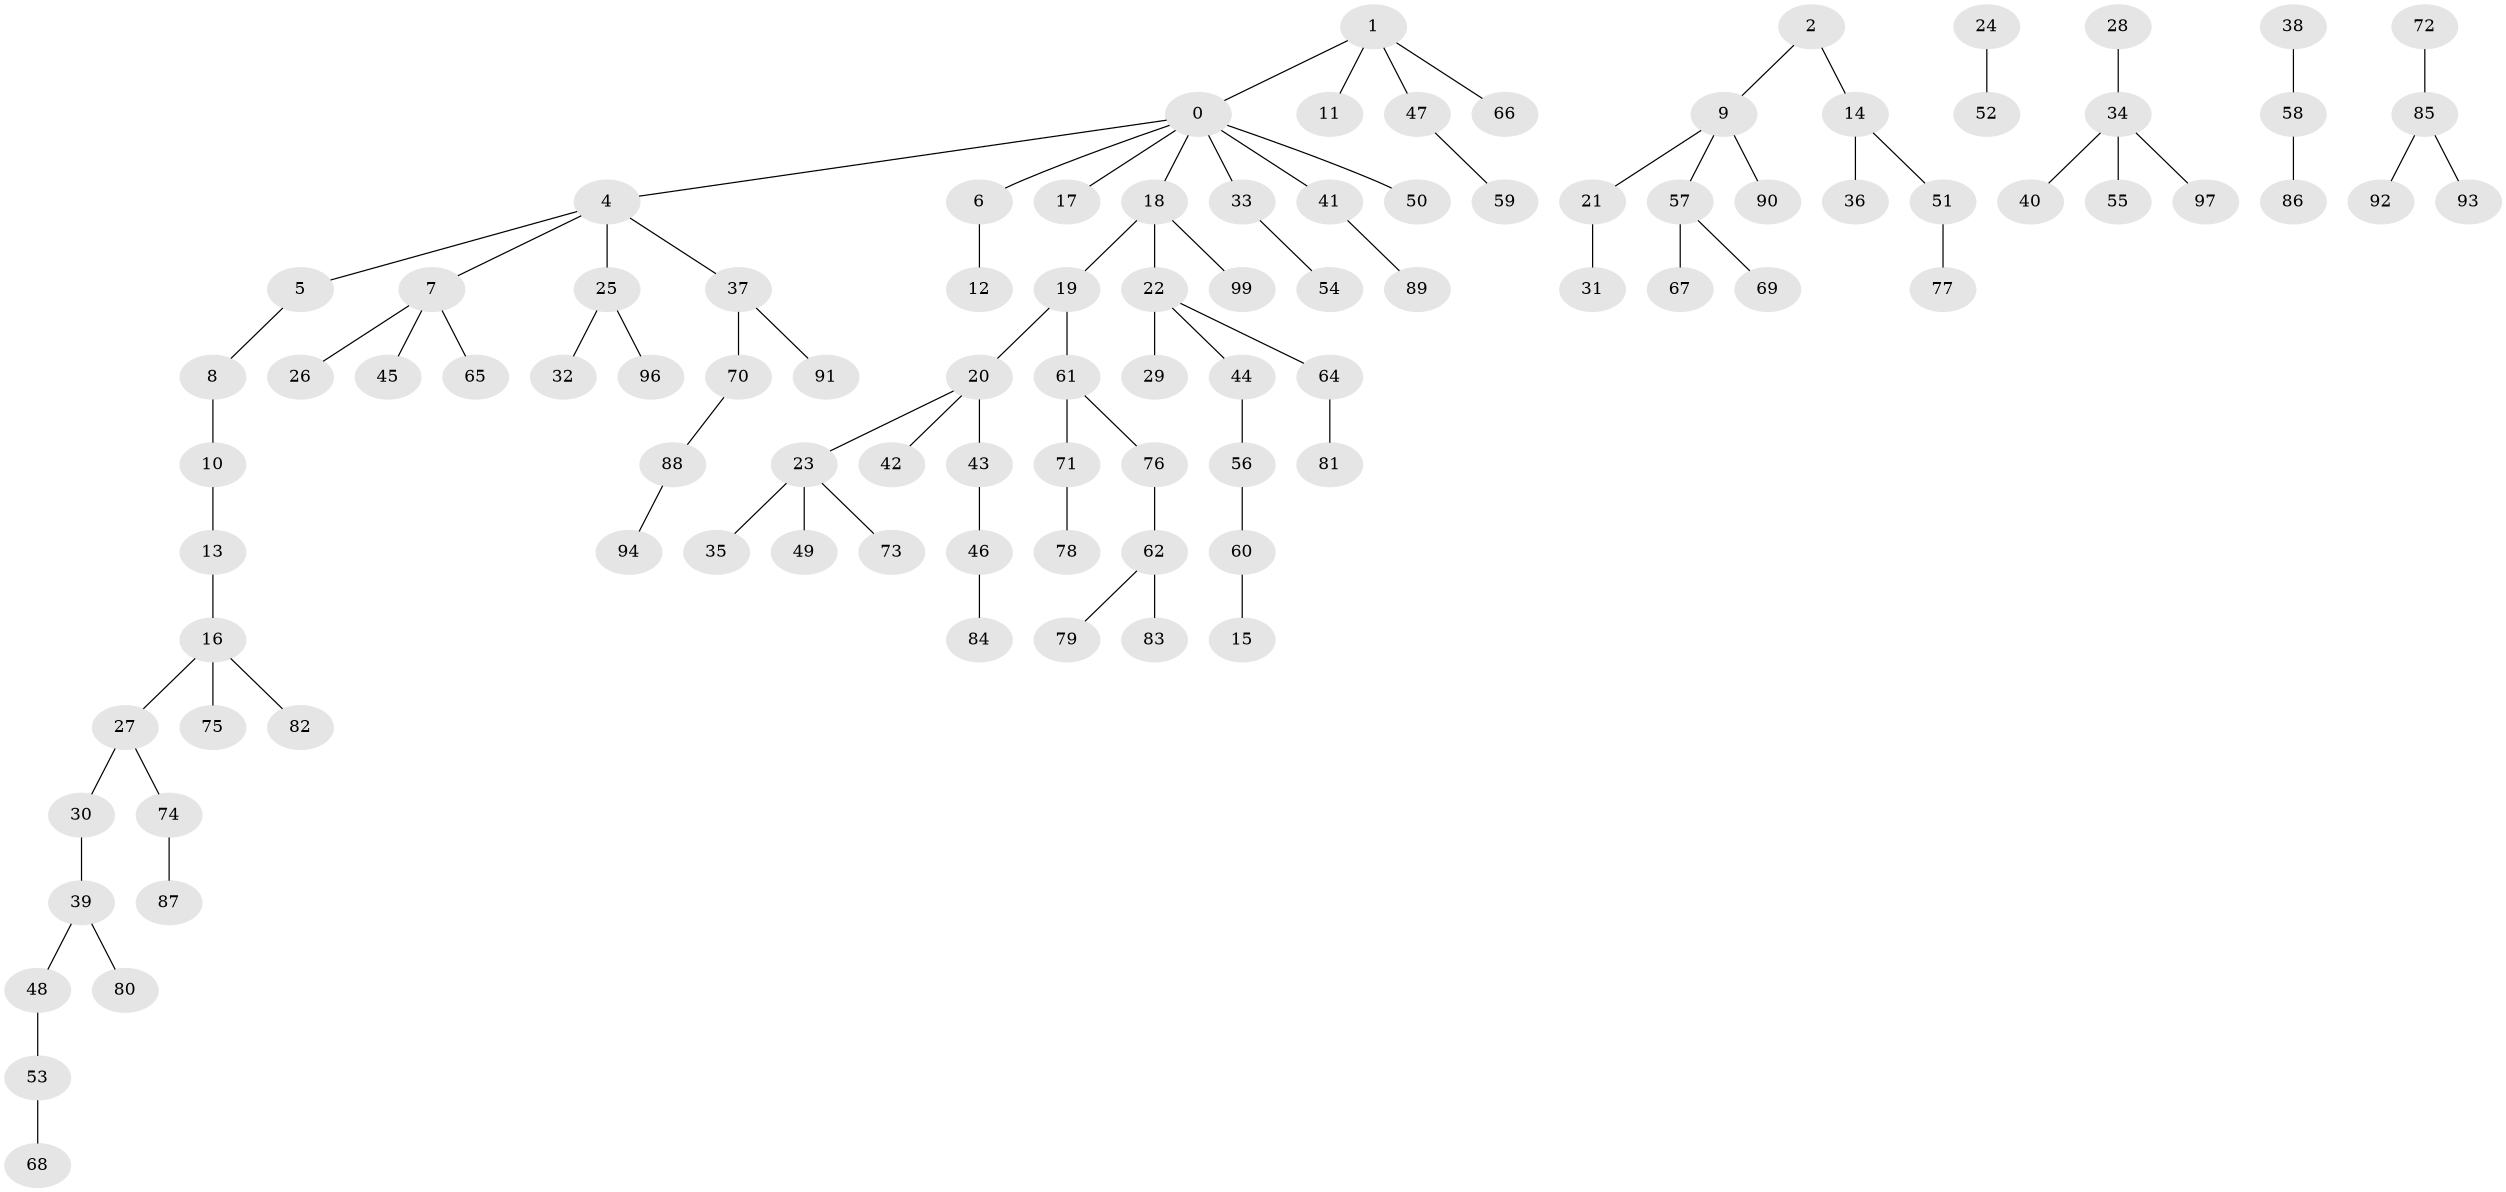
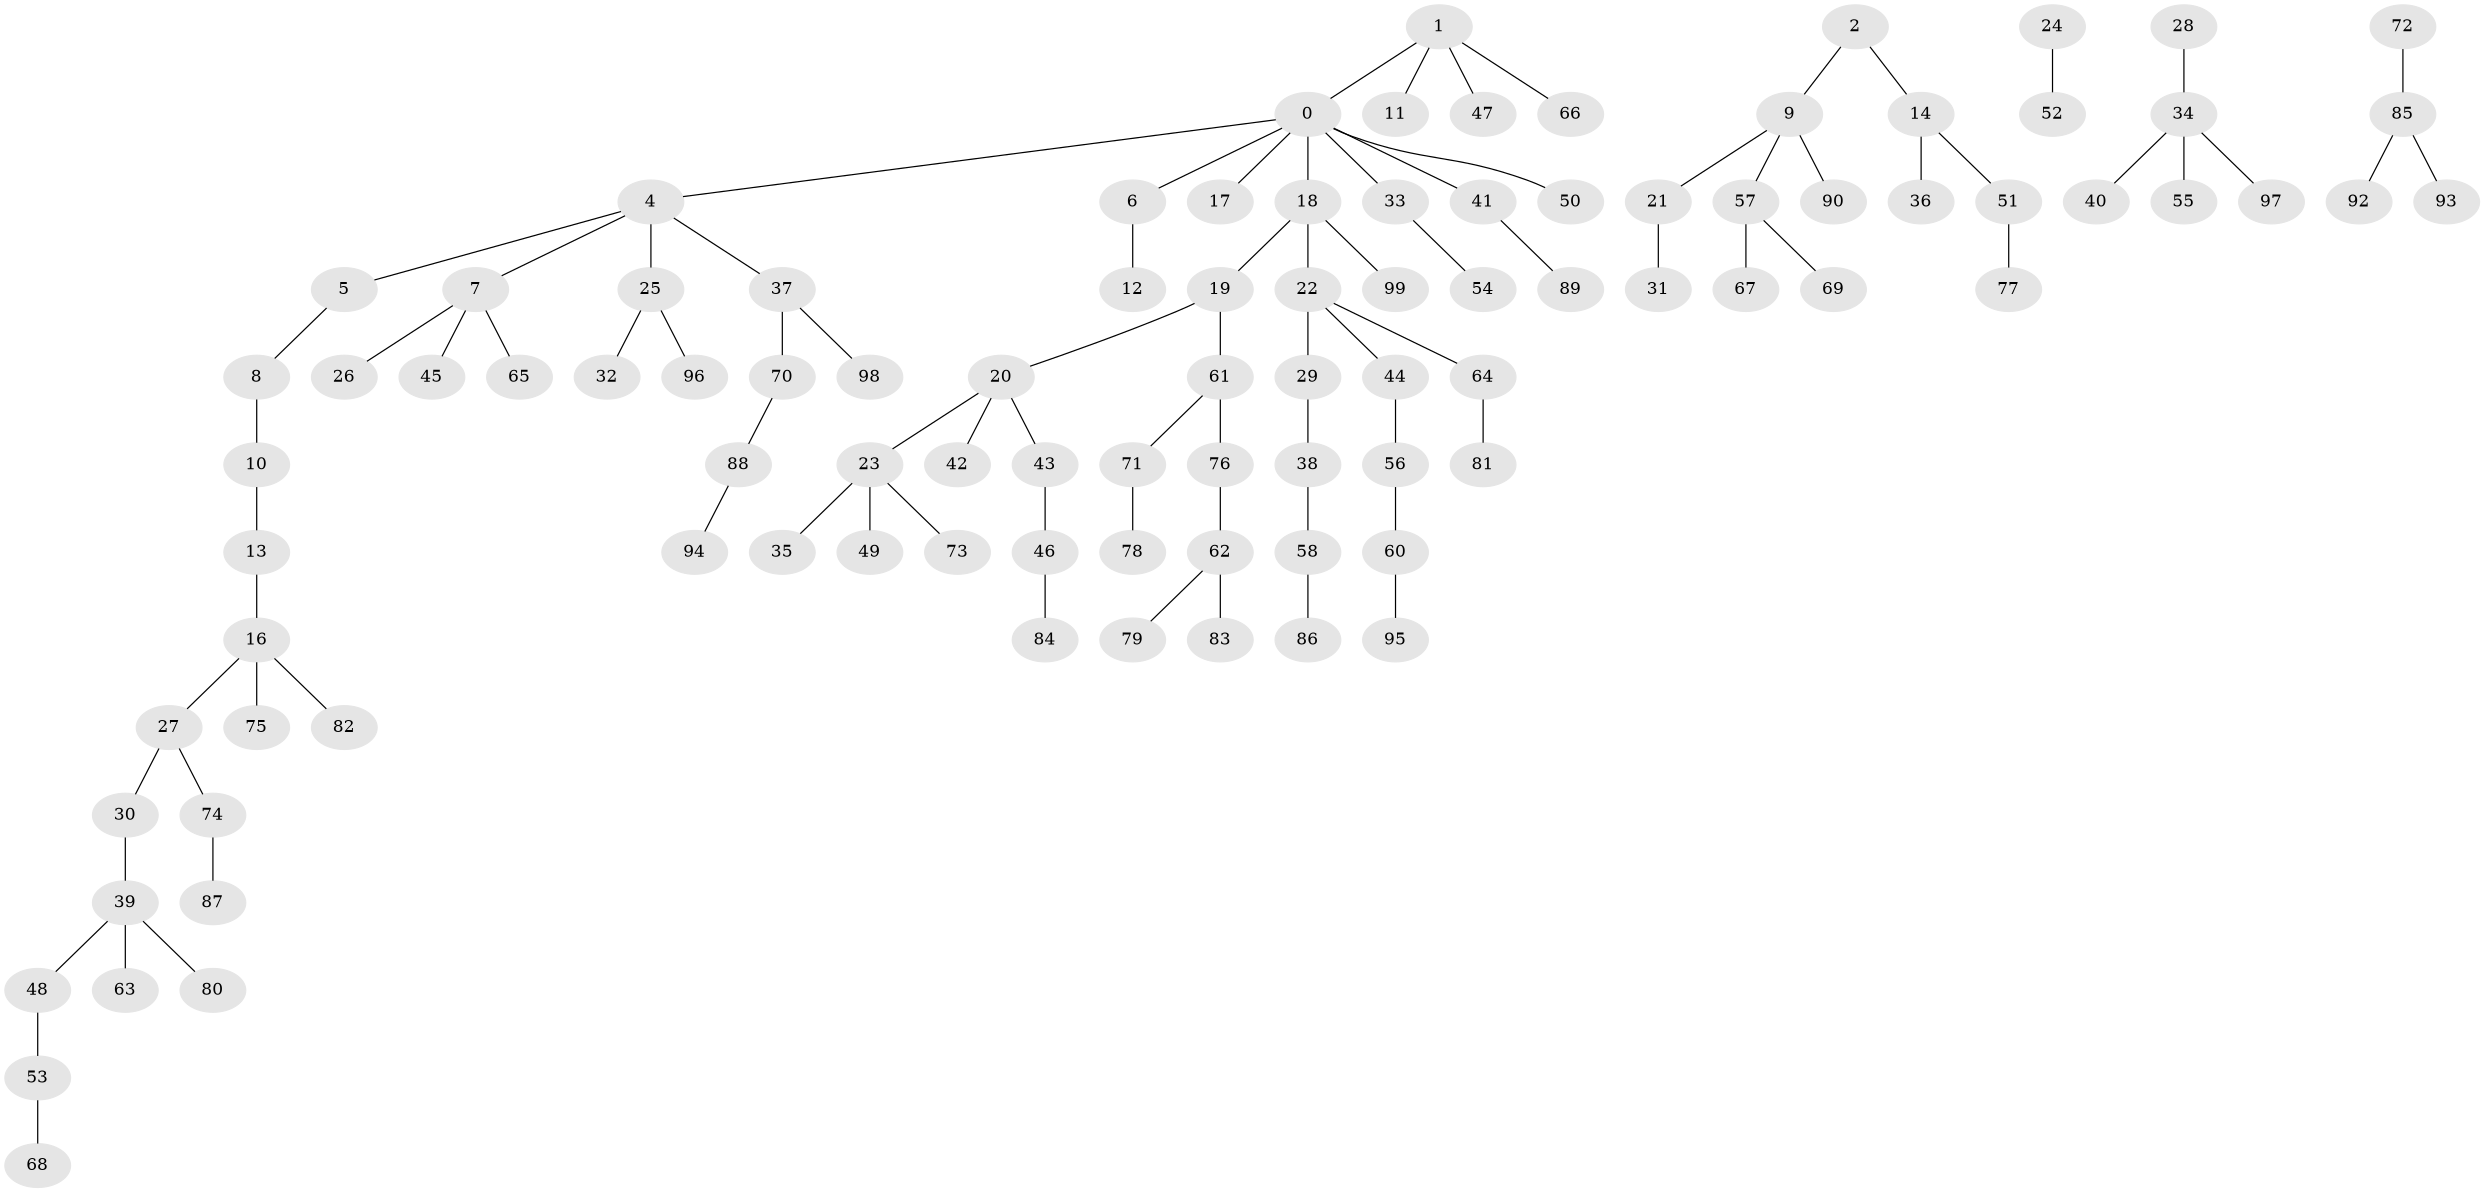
node "59": removed
node "91": label "91" -> "98"
edge "29" -- "38": added
node "15": label "15" -> "95"
node "63": added
